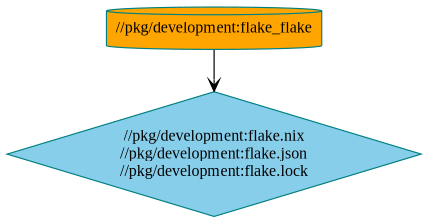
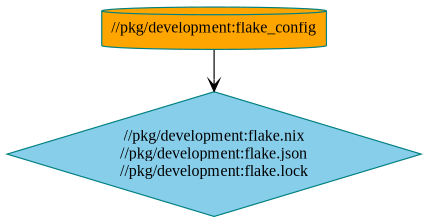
node "//pkg/development:flake_flake": label "//pkg/development:flake_flake" -> "//pkg/development:flake_config"
